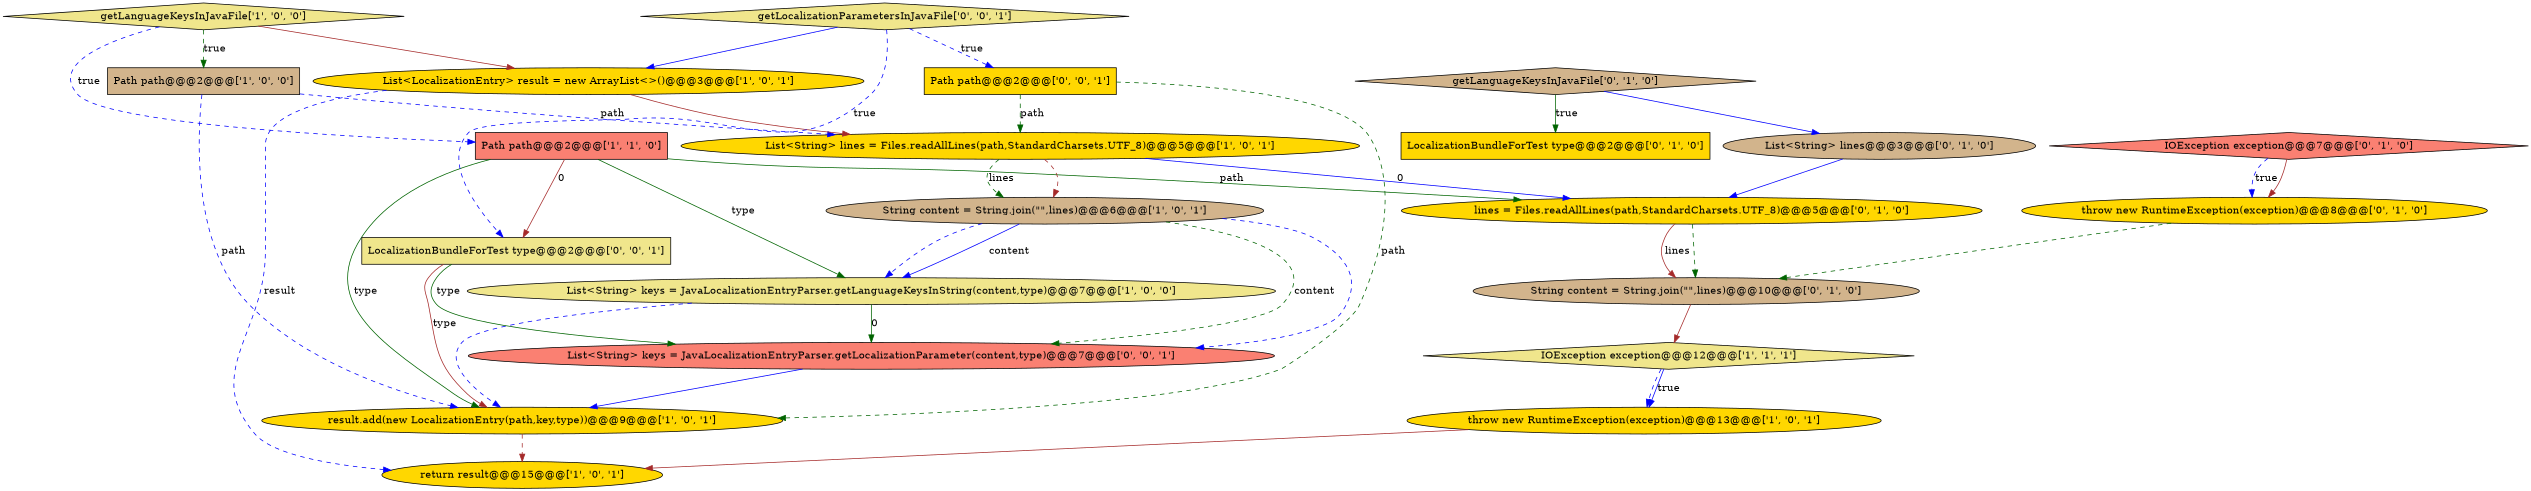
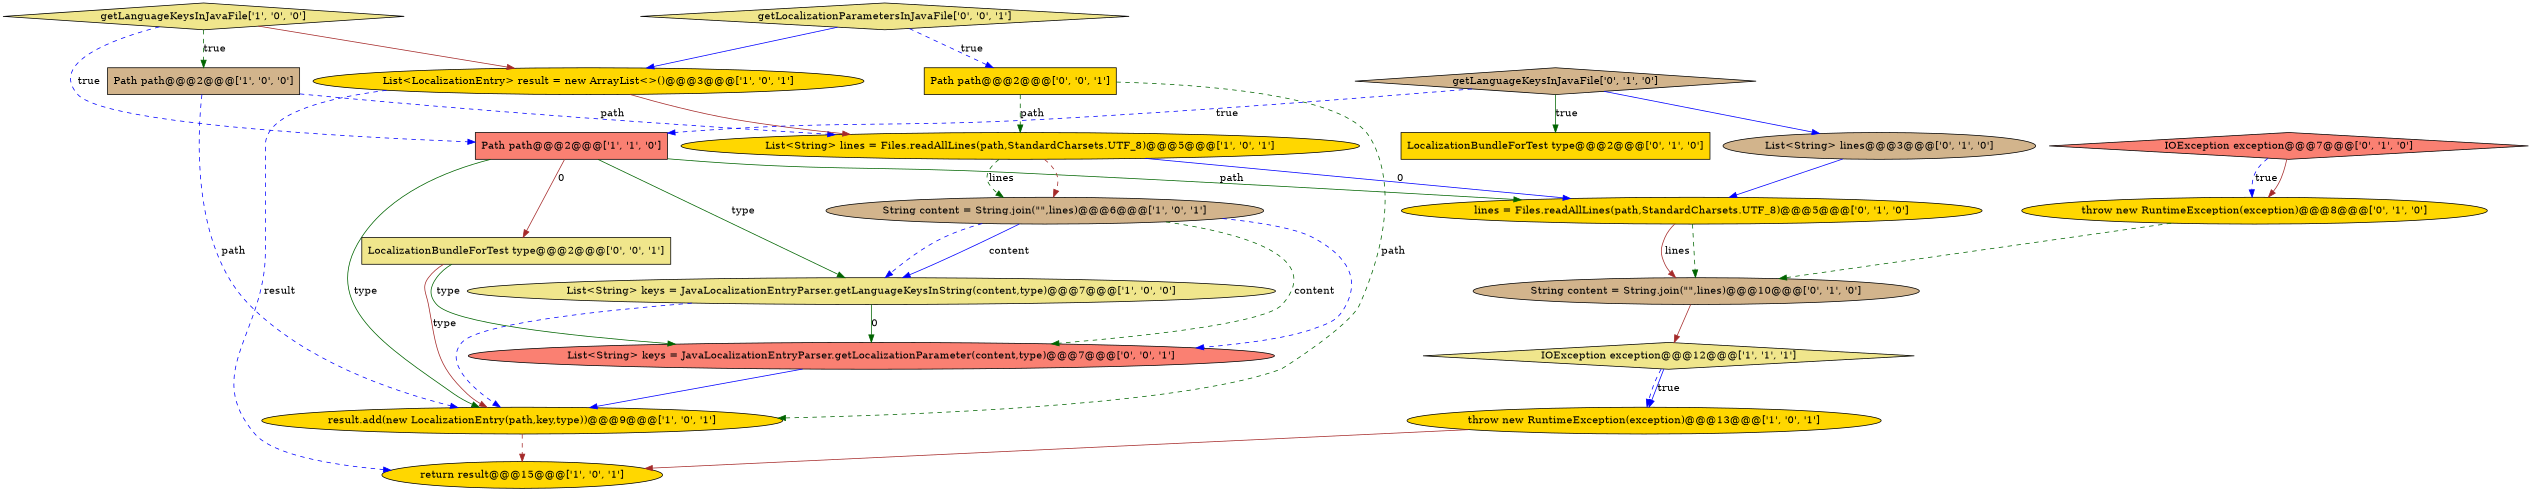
edge "getLocalizationParametersInJavaFile['0', '0', '1']" -> "LocalizationBundleForTest type@@@2@@@['0', '0', '1']": removed, label "true"
edge "getLanguageKeysInJavaFile['0', '1', '0']" -> "Path path@@@2@@@['1', '1', '0']": added, label "true"
